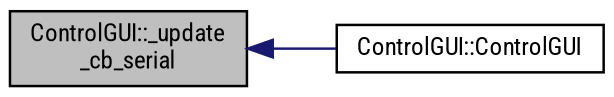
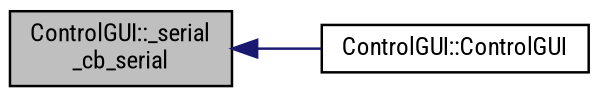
node "ControlGUI::_update _cb_serial": label "ControlGUI::_update _cb_serial" -> "ControlGUI::_serial _cb_serial"
